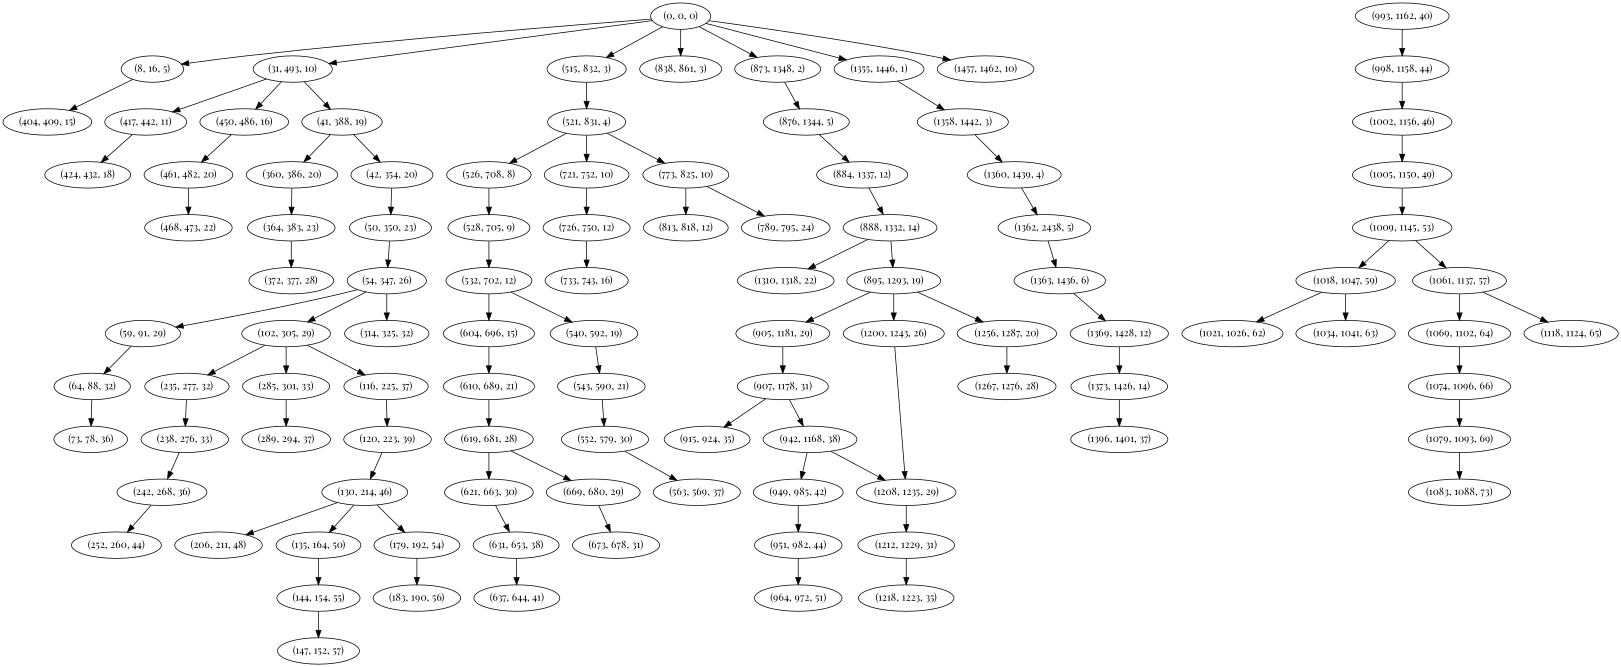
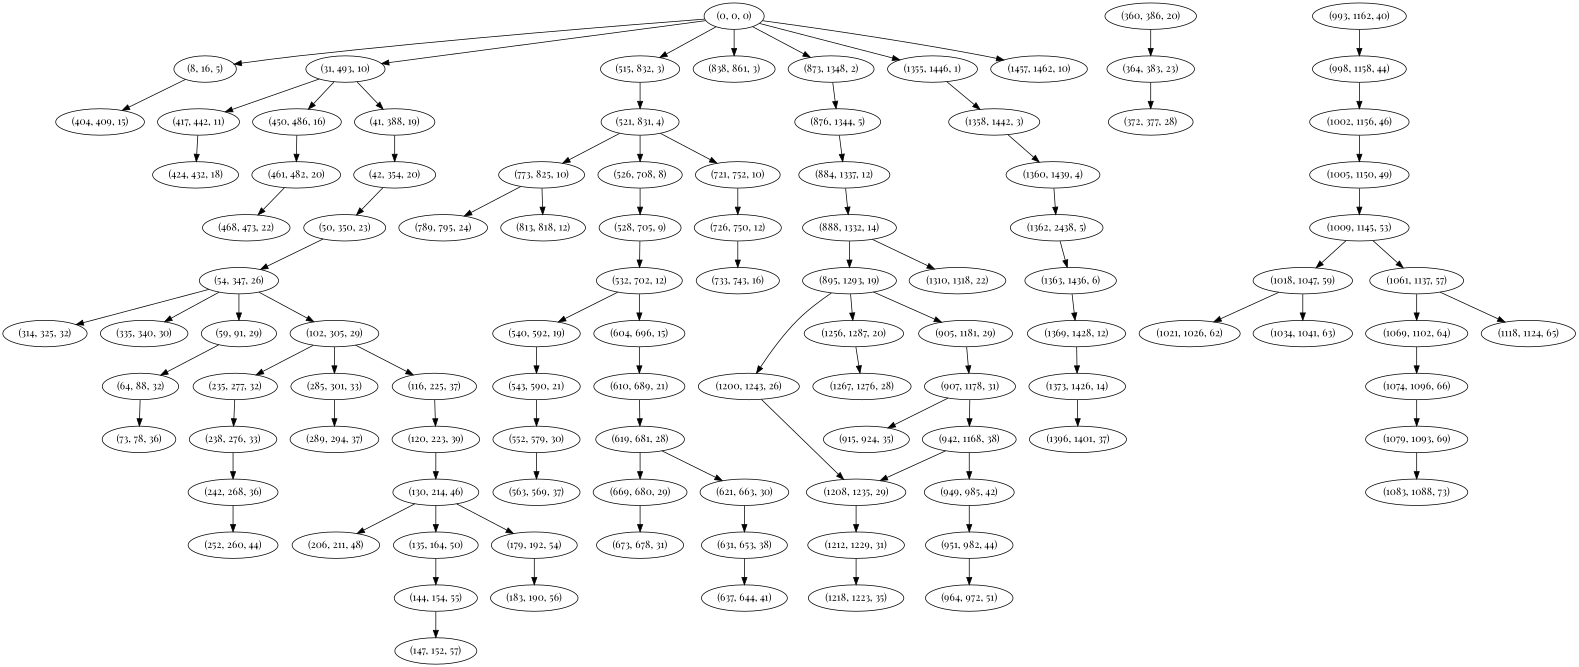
edge "(41, 388, 19)" -> "(360, 386, 20)": removed
node "(335, 340, 30)": added
